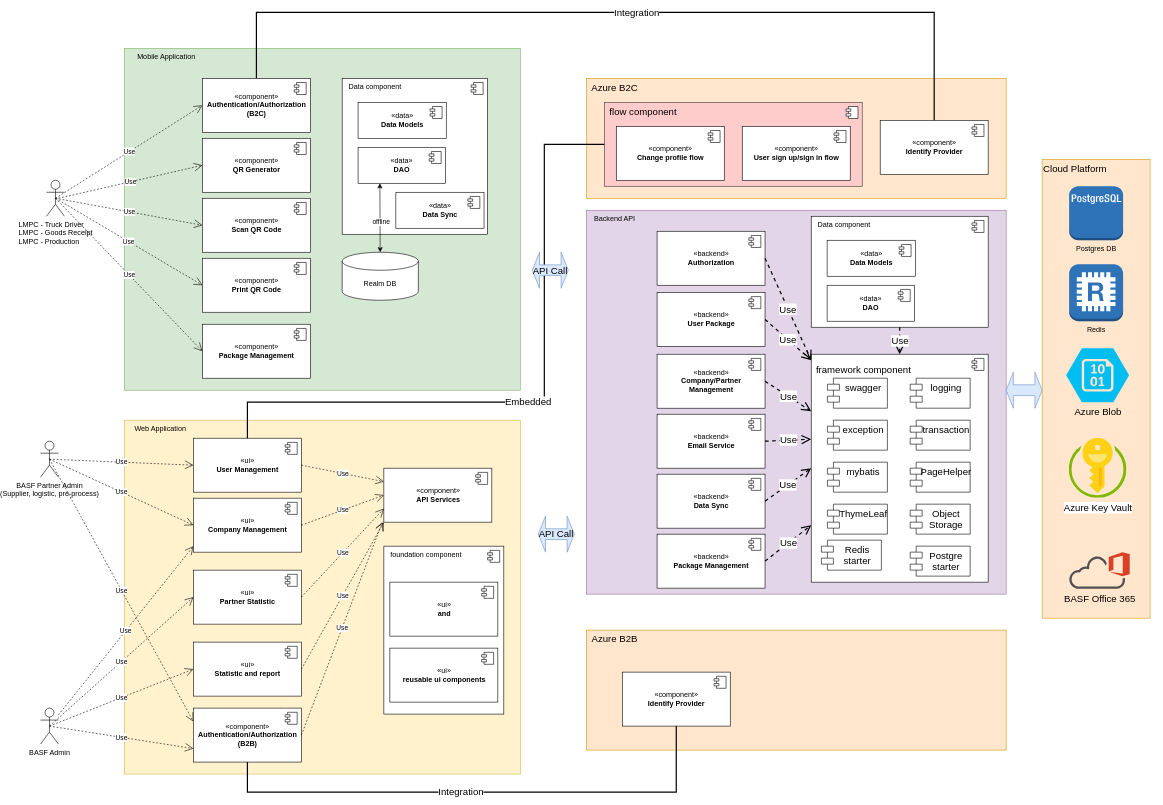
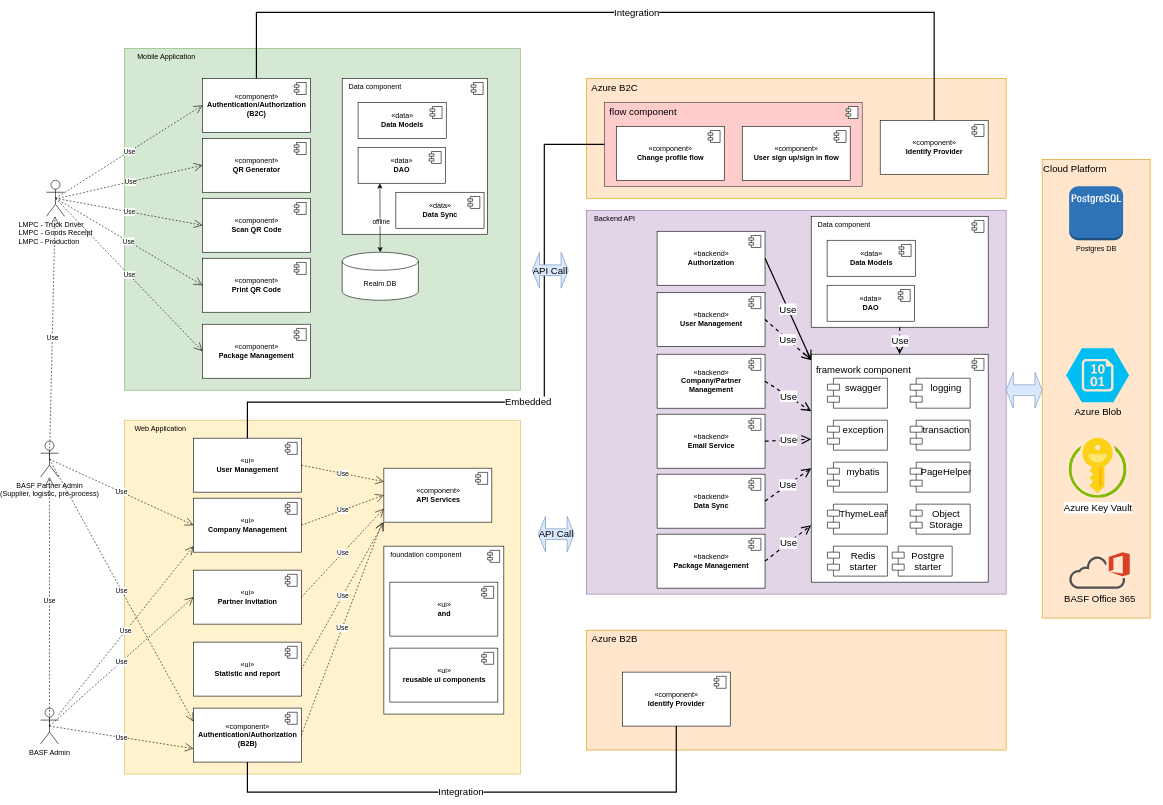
edge "«backend» Authorization" -> "framework component": style dashed -> solid
node "Redis": removed
node "«backend» User Package": label "«backend» User Package" -> "«backend» User Management"
edge "BASF Partner Admin (Supplier, logistic, pre-process)" -> "«ui» User Management": now "BASF Partner Admin (Supplier, logistic, pre-process)" -> "LMPC - Truck Driver LMPC - Goods Receipt LMPC - Production"
node "Redis starter": moved (852, 555) -> (858, 561)
node "Postgre starter": moved (941, 561) -> (923, 561)
node "«ui» Partner Statistic": label "«ui» Partner Statistic" -> "«ui» Partner Invitation"
edge "BASF Admin" -> "«ui» Statistic and report": now "BASF Admin" -> "BASF Partner Admin (Supplier, logistic, pre-process)"
